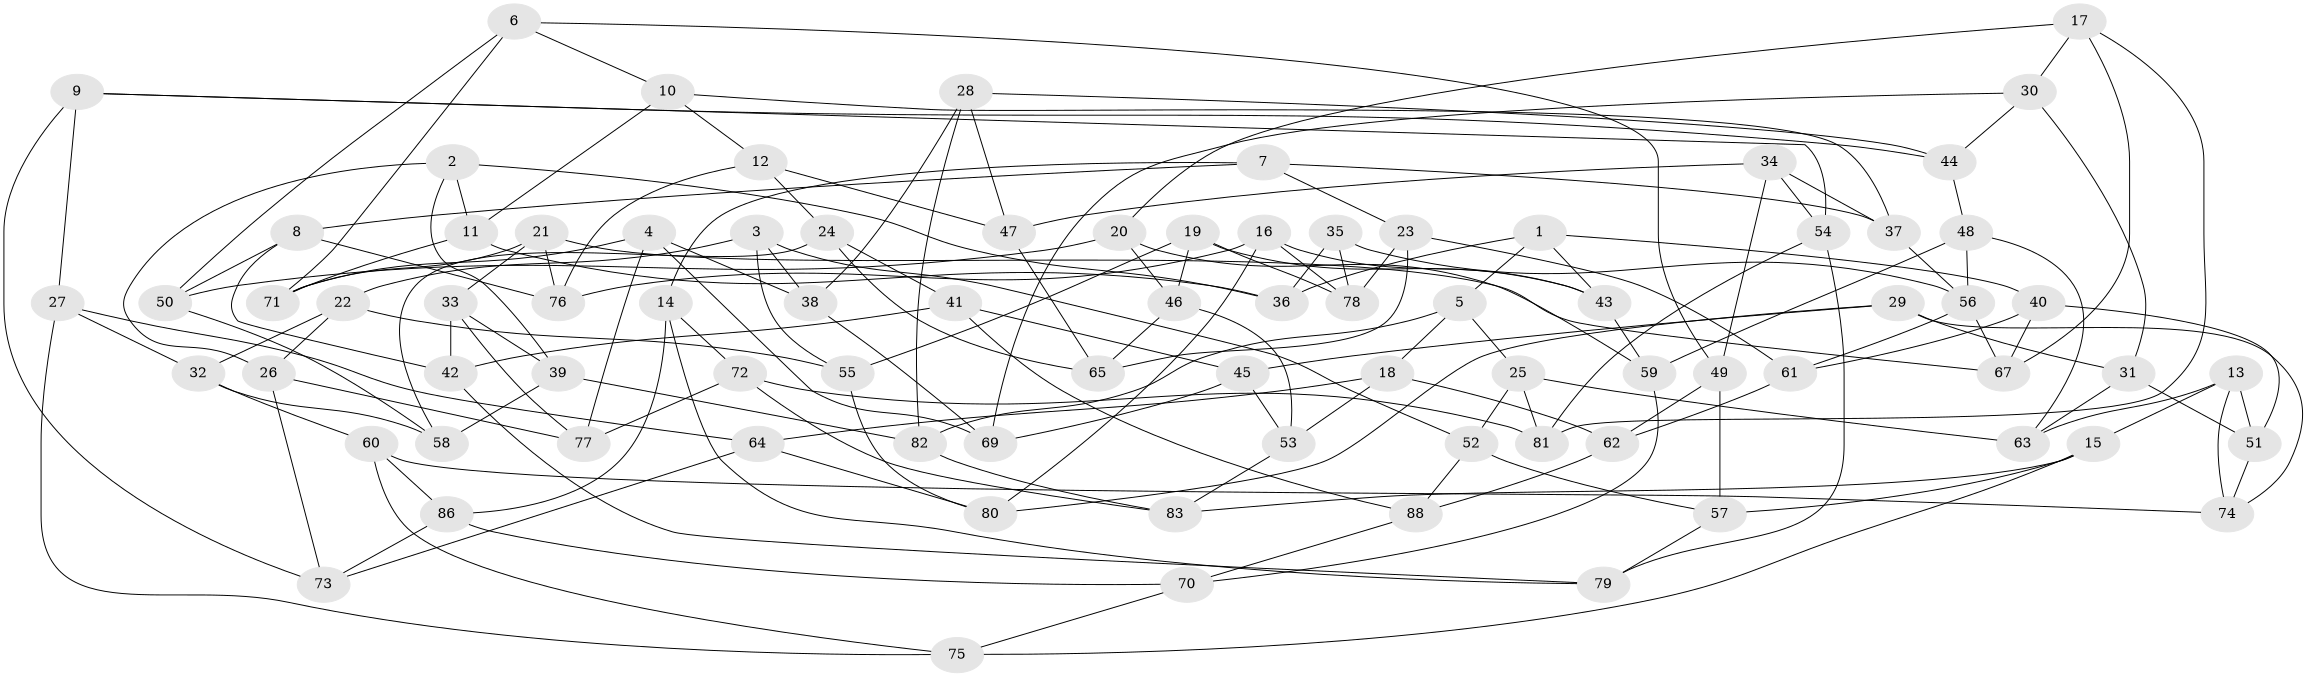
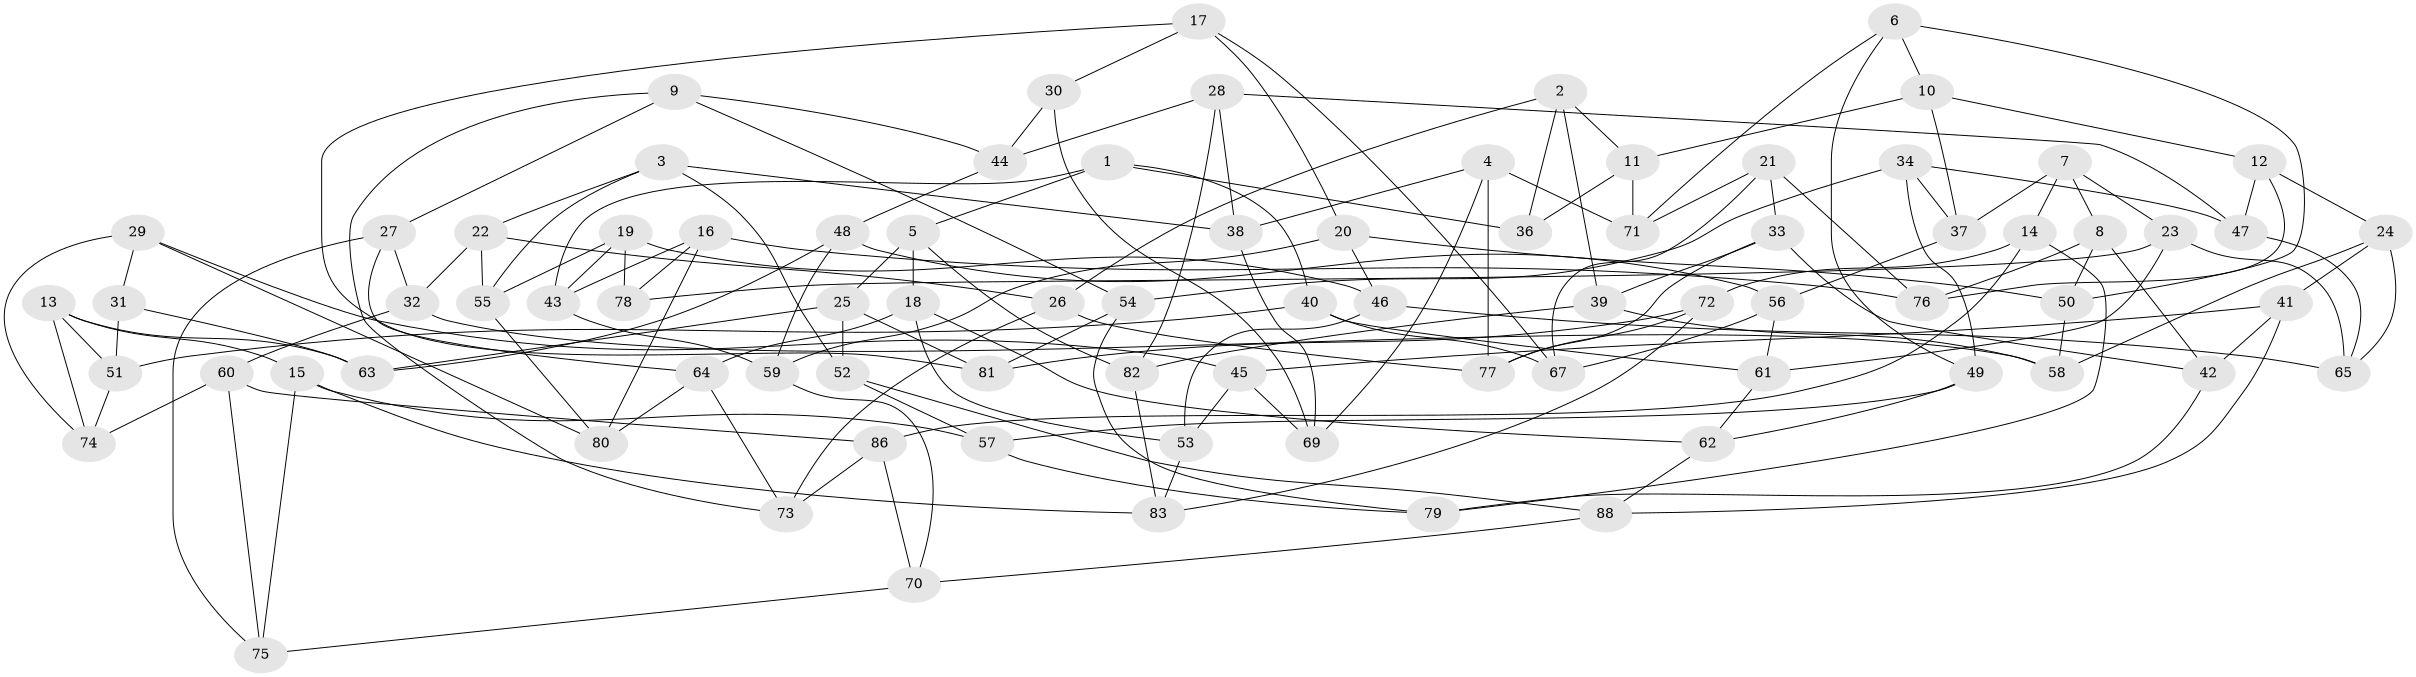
edge "30" -- "31": removed
node "35": removed
